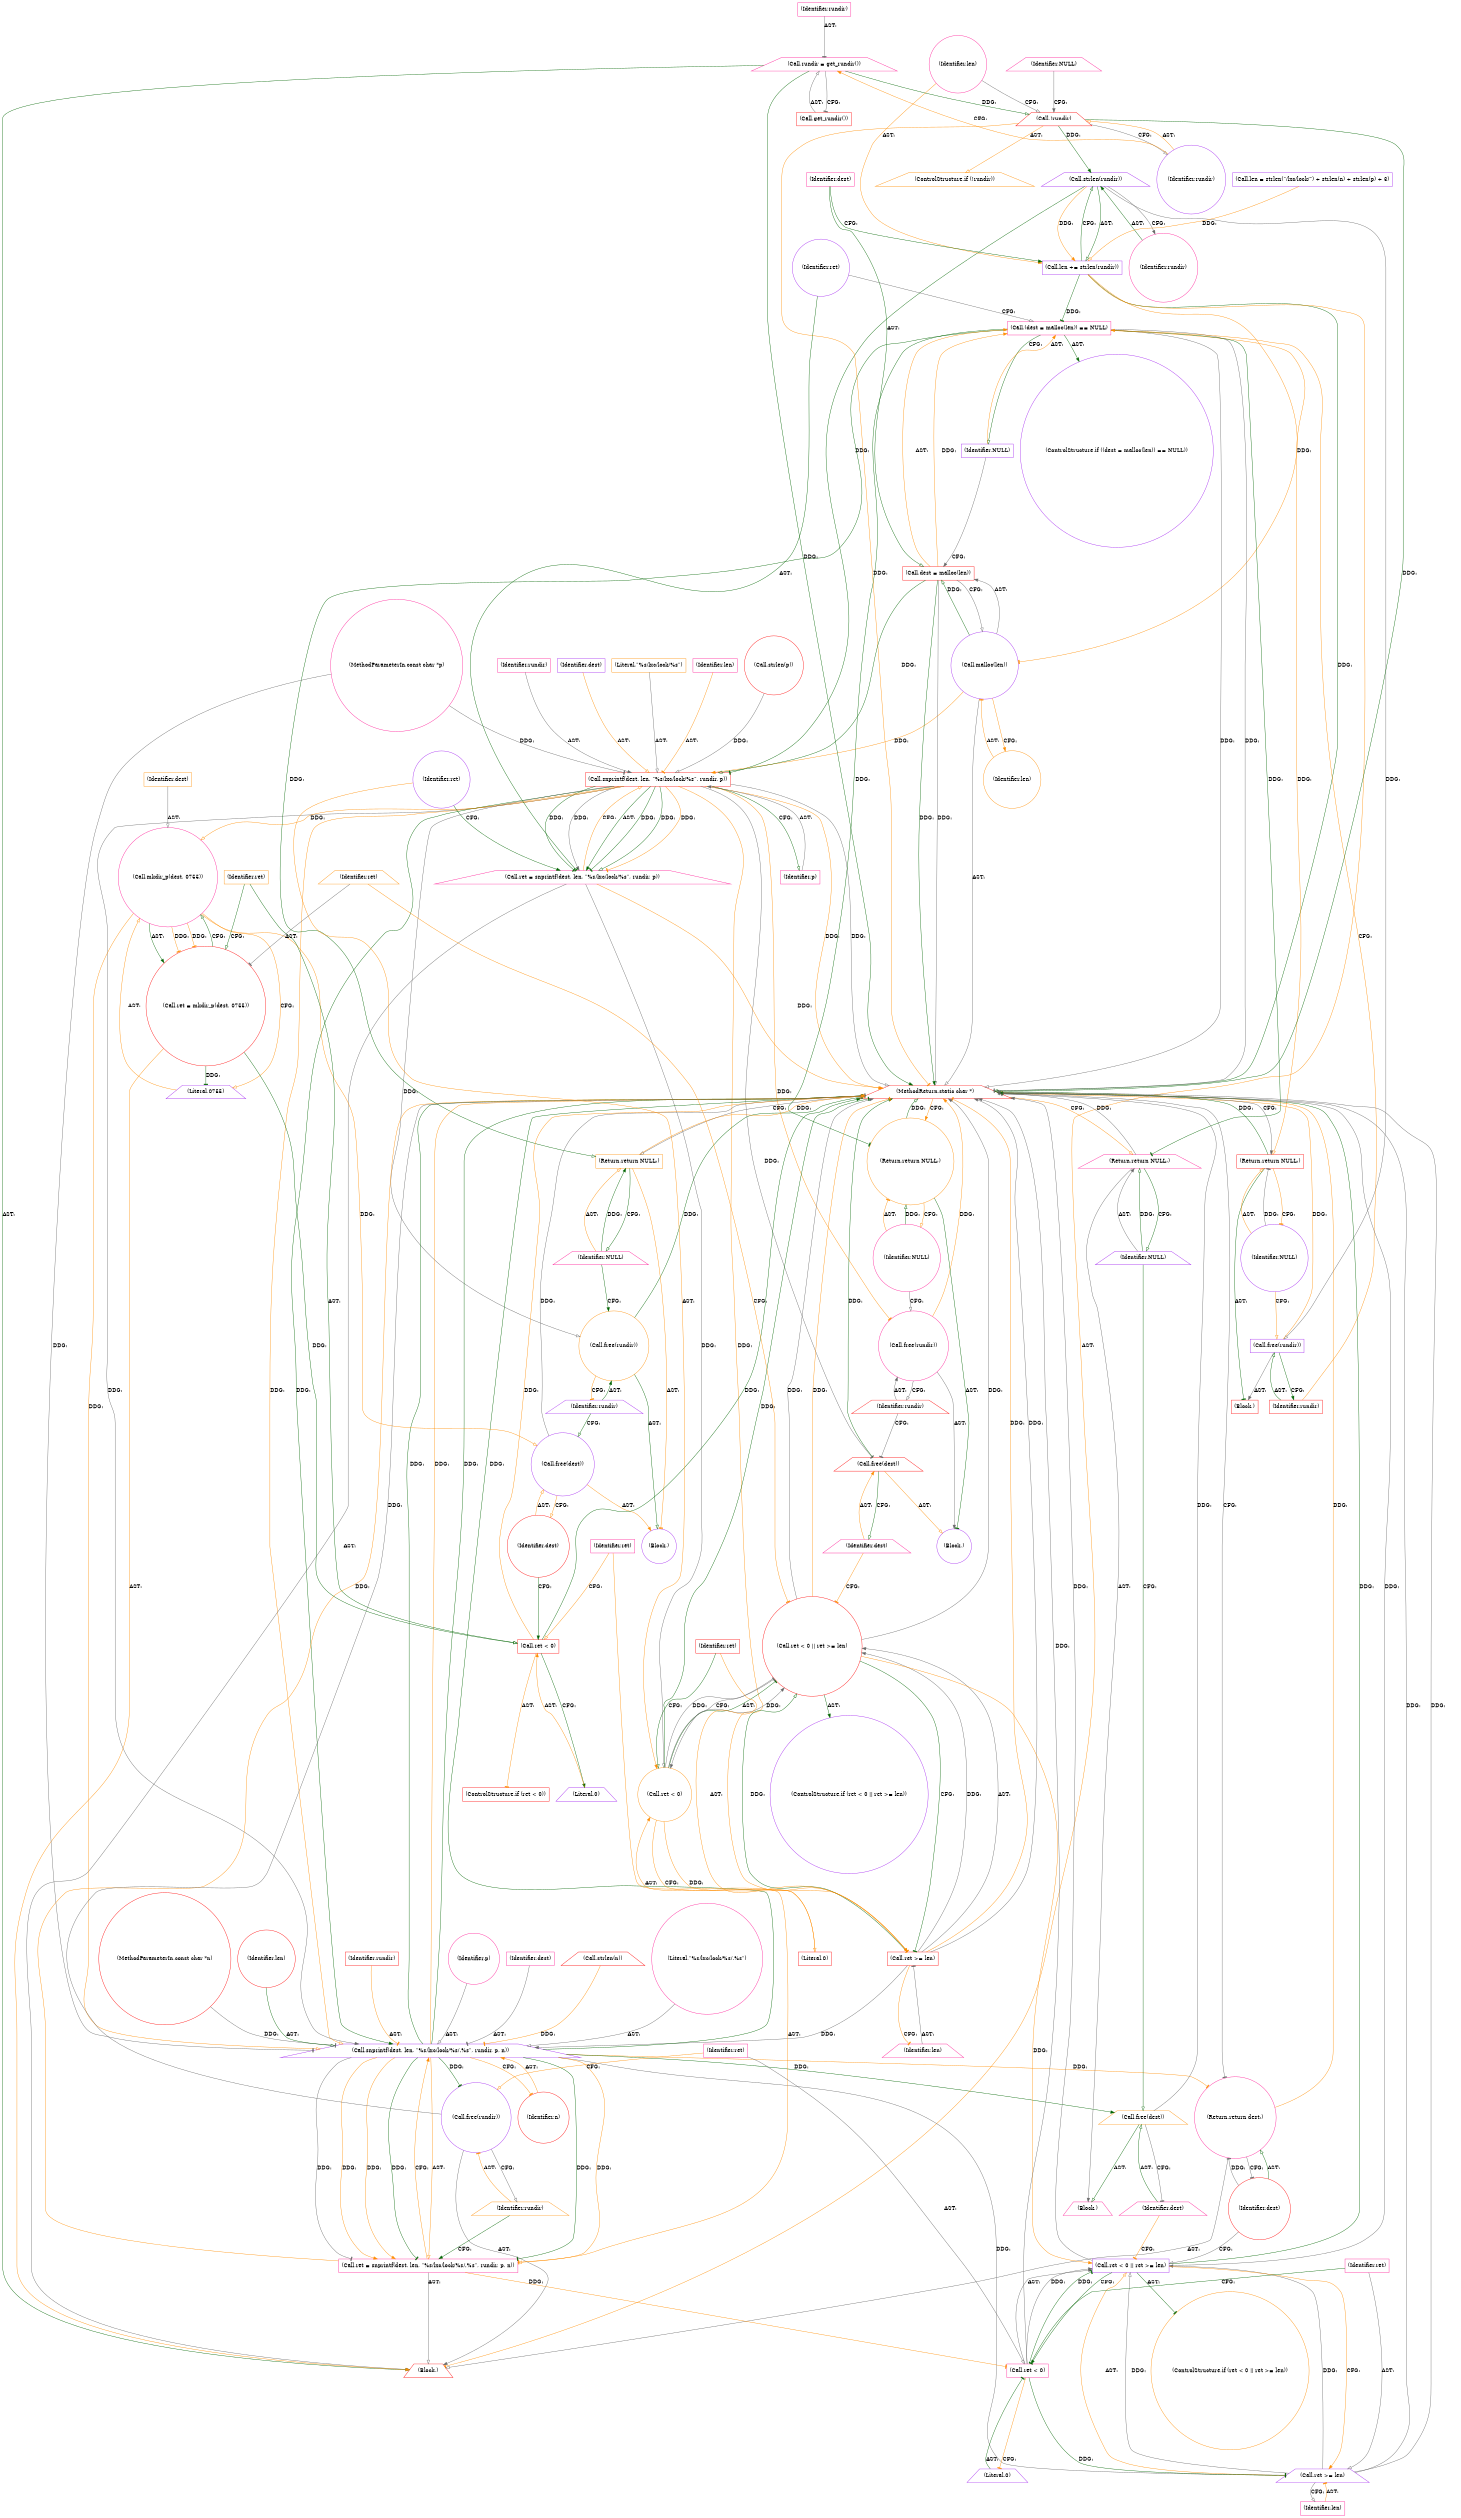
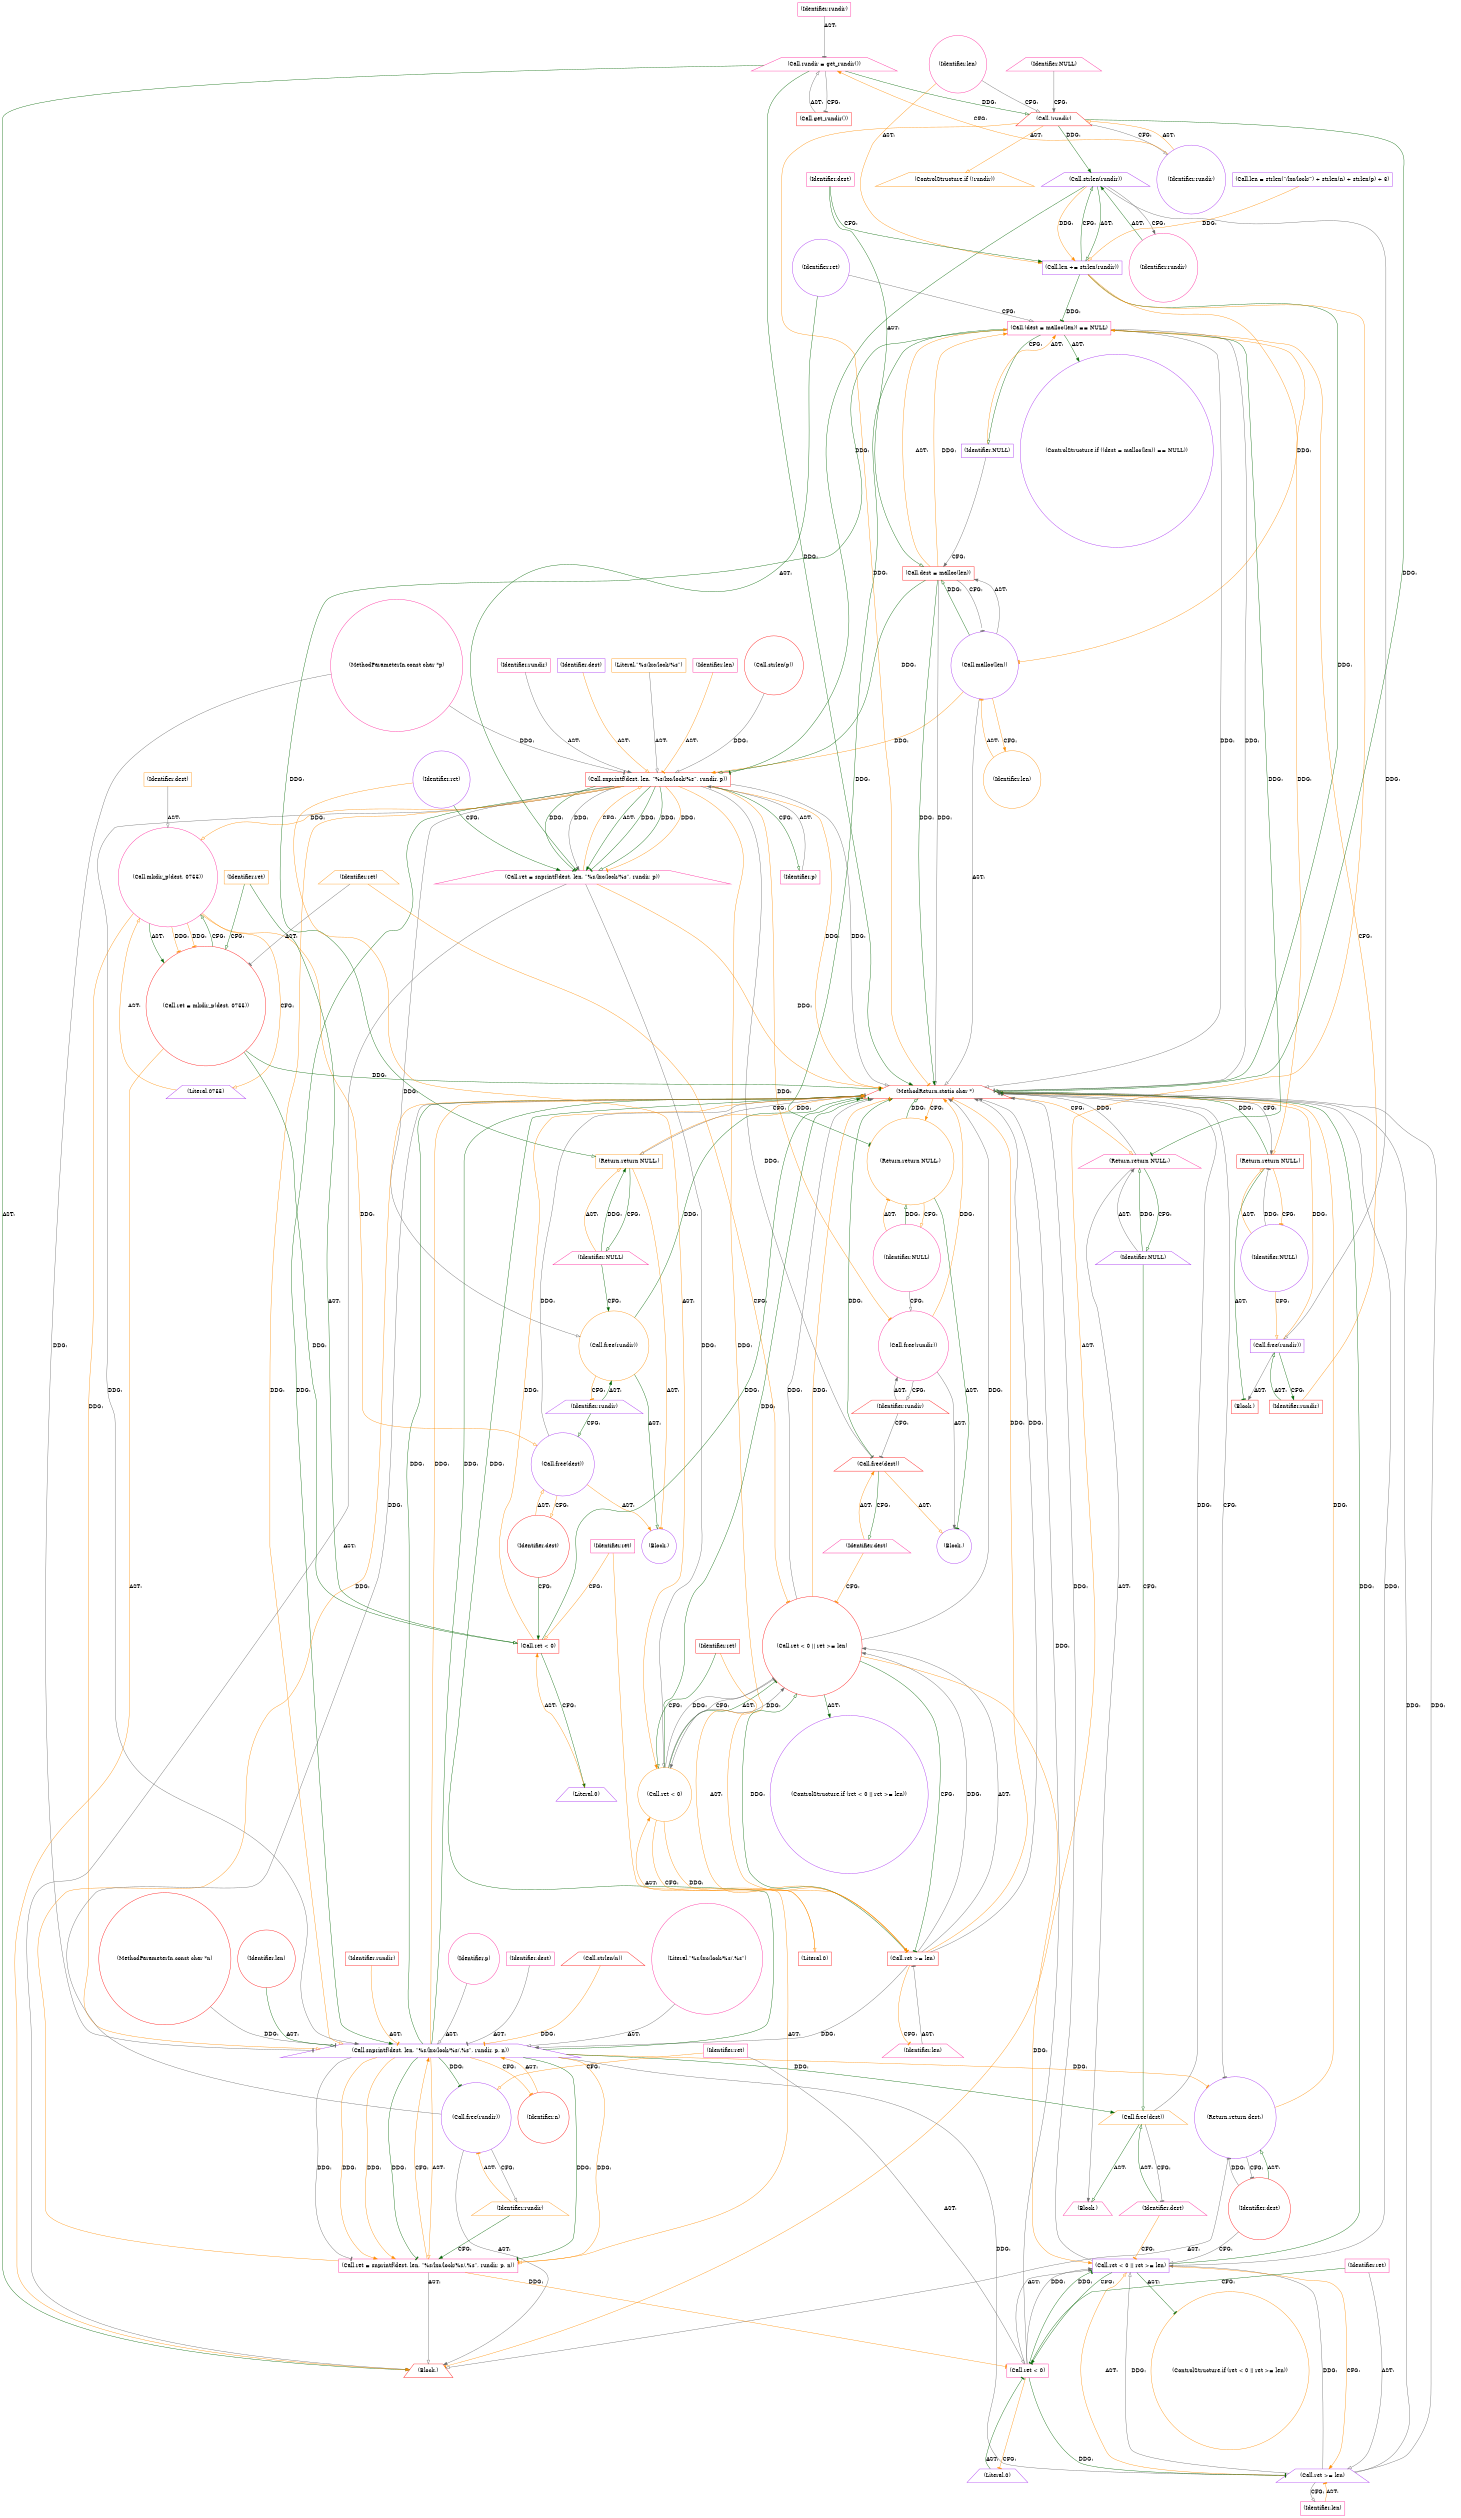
edge "(Call,dest = malloc(len))" -> "(Call,malloc(len))": arrowhead onormal -> tee
edge "(Call,ret = mkdir_p(dest, 0755))" -> "(Literal,0755)": now "(Call,ret = mkdir_p(dest, 0755))" -> "(MethodReturn,static char *)"
node "(ControlStructure,if (ret < 0))": removed
node "(Return,return dest;)": color deeppink -> purple
